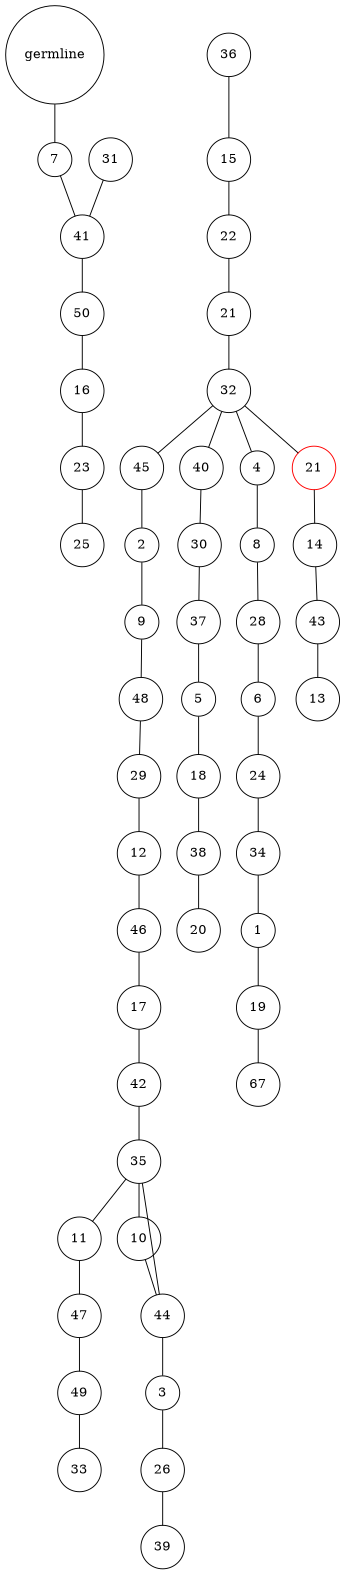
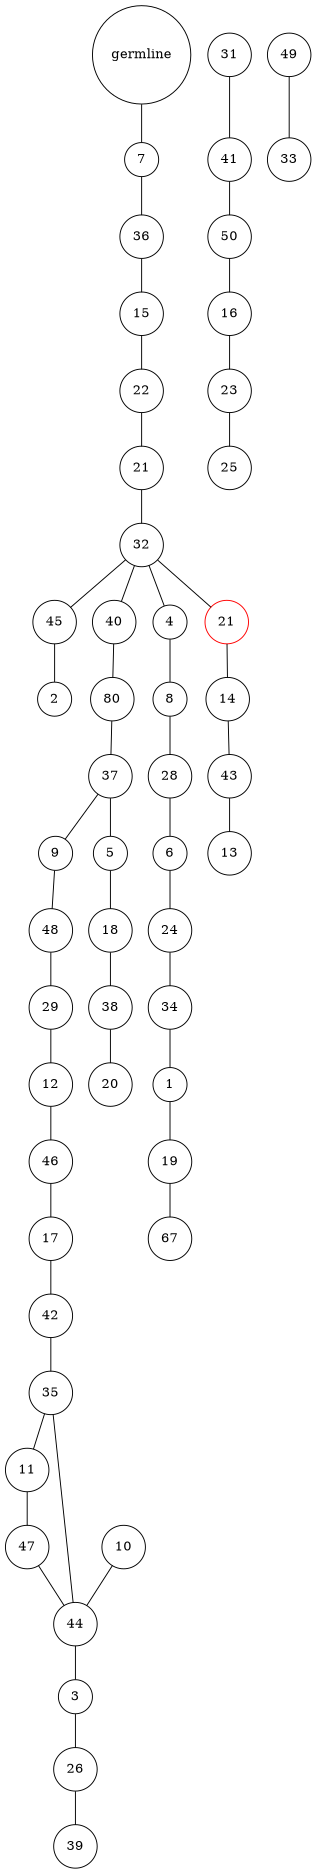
edge "7" -- "41": now "7" -- "36"
node "30": label "30" -> "80"
edge "2" -- "9": now "37" -- "9"
edge "35" -- "10": removed
edge "47" -- "49": now "47" -- "44"
